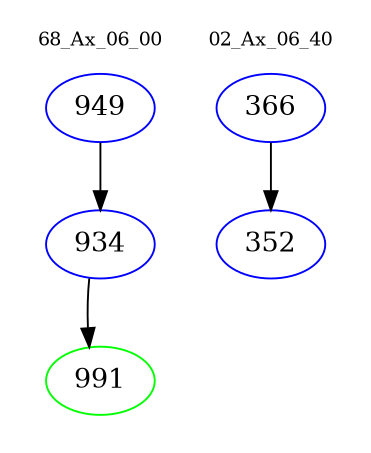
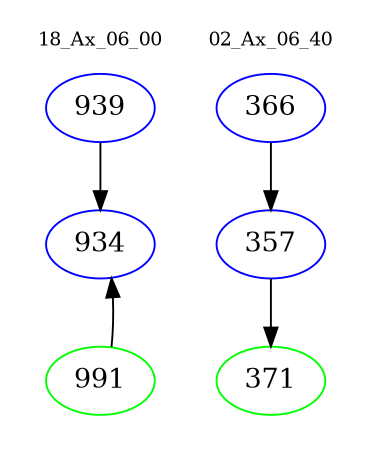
cluster "68_Ax_06_00": label "68_Ax_06_00" -> "18_Ax_06_00"
node "949": label "949" -> "939"
node "352": label "352" -> "357"
edge "934" -> "991": reversed
node "371": added
